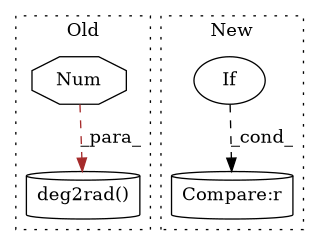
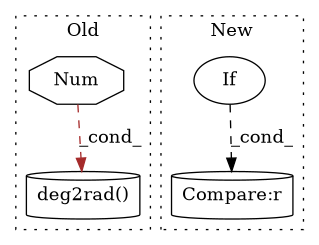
edge "Num" -> "deg2rad()": label "_para_" -> "_cond_"
